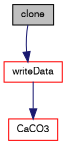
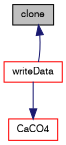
edge "clone" -> "writeData": reversed
node "CaCO3": label "CaCO3" -> "CaCO4"
